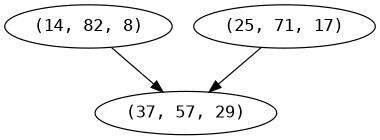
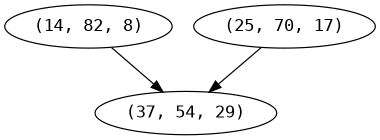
node "(25, 71, 17)": label "(25, 71, 17)" -> "(25, 70, 17)"
node "(37, 57, 29)": label "(37, 57, 29)" -> "(37, 54, 29)"
